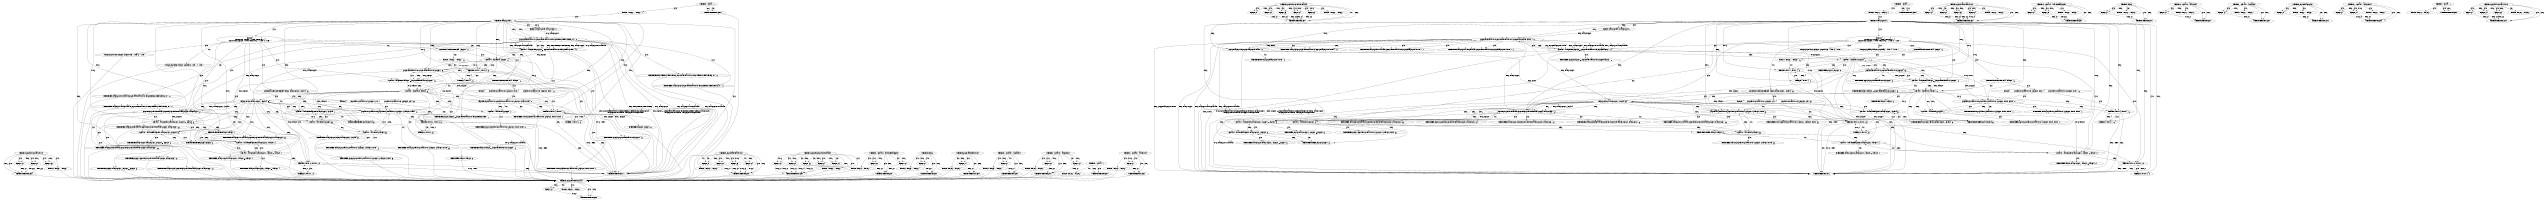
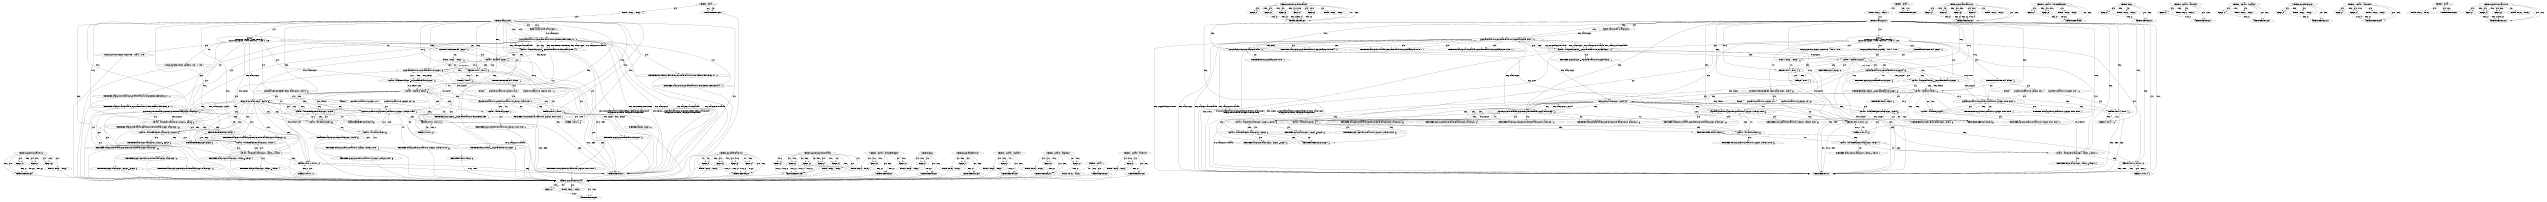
edge "(png_get_libpng_ver,png_get_libpng_ver(NULL))" -> "(IDENTIFIER,NULL,png_get_libpng_ver(NULL))": reversed
